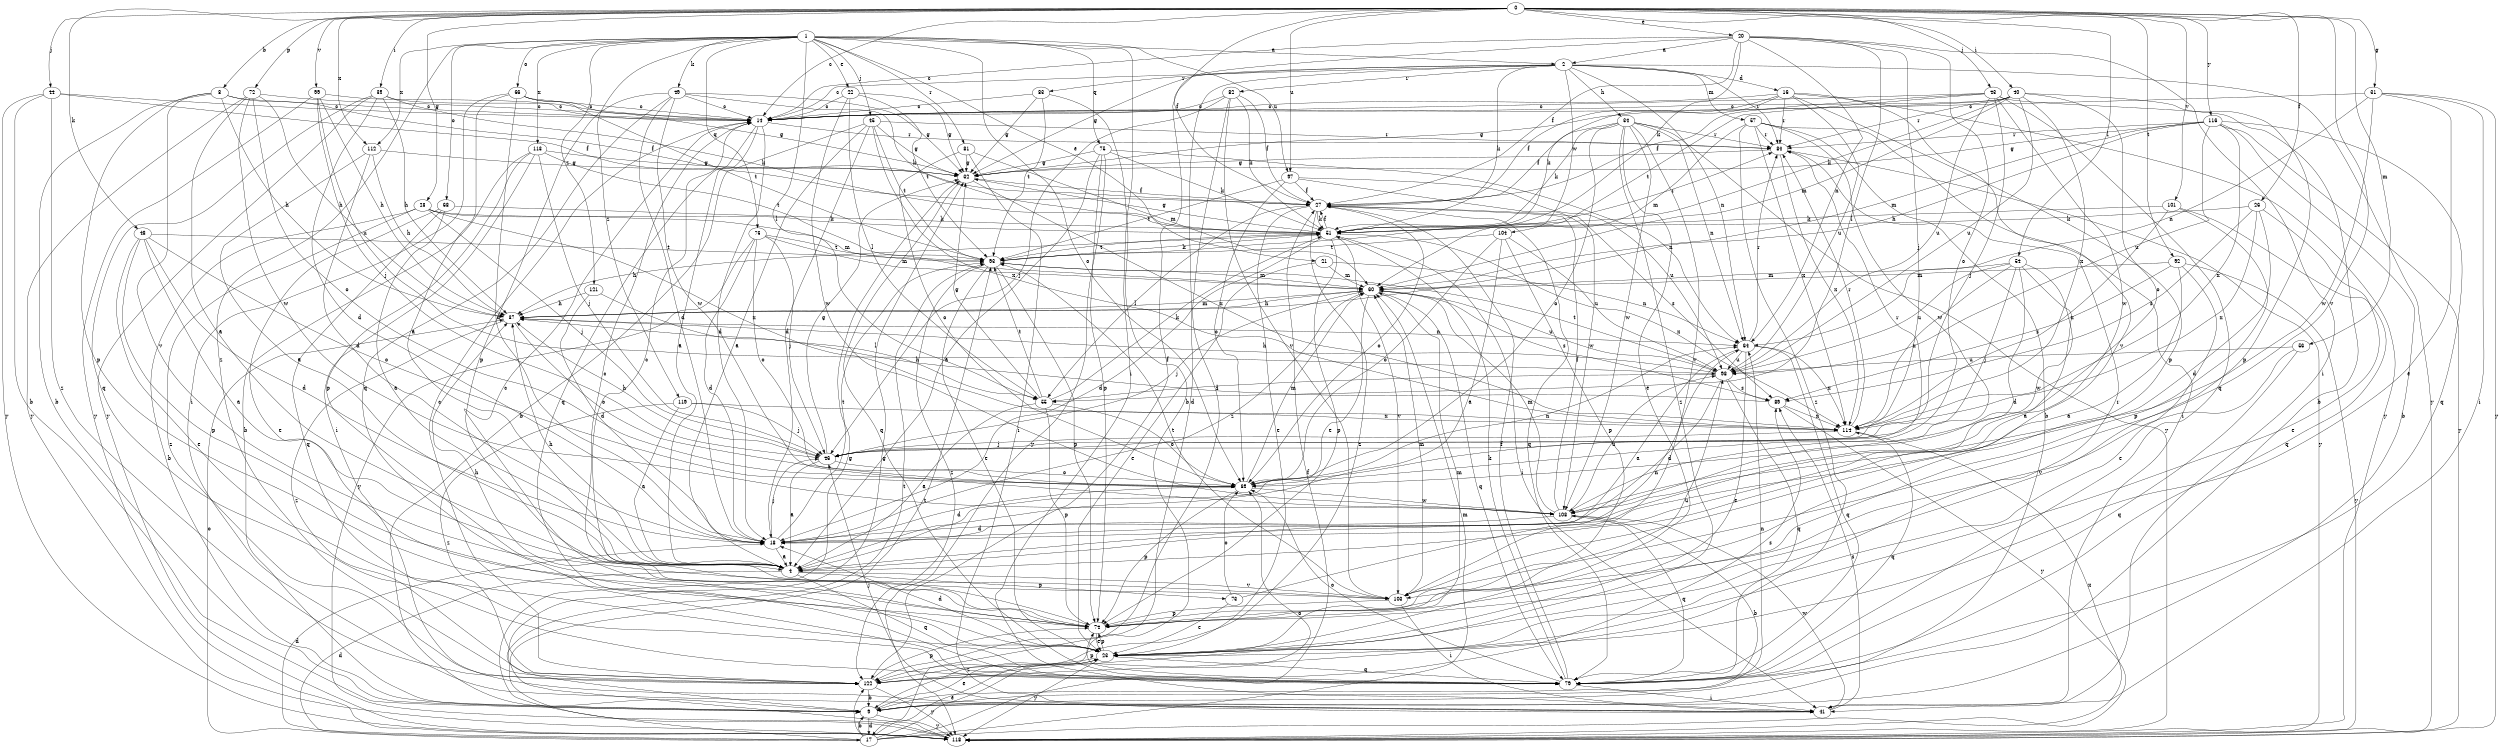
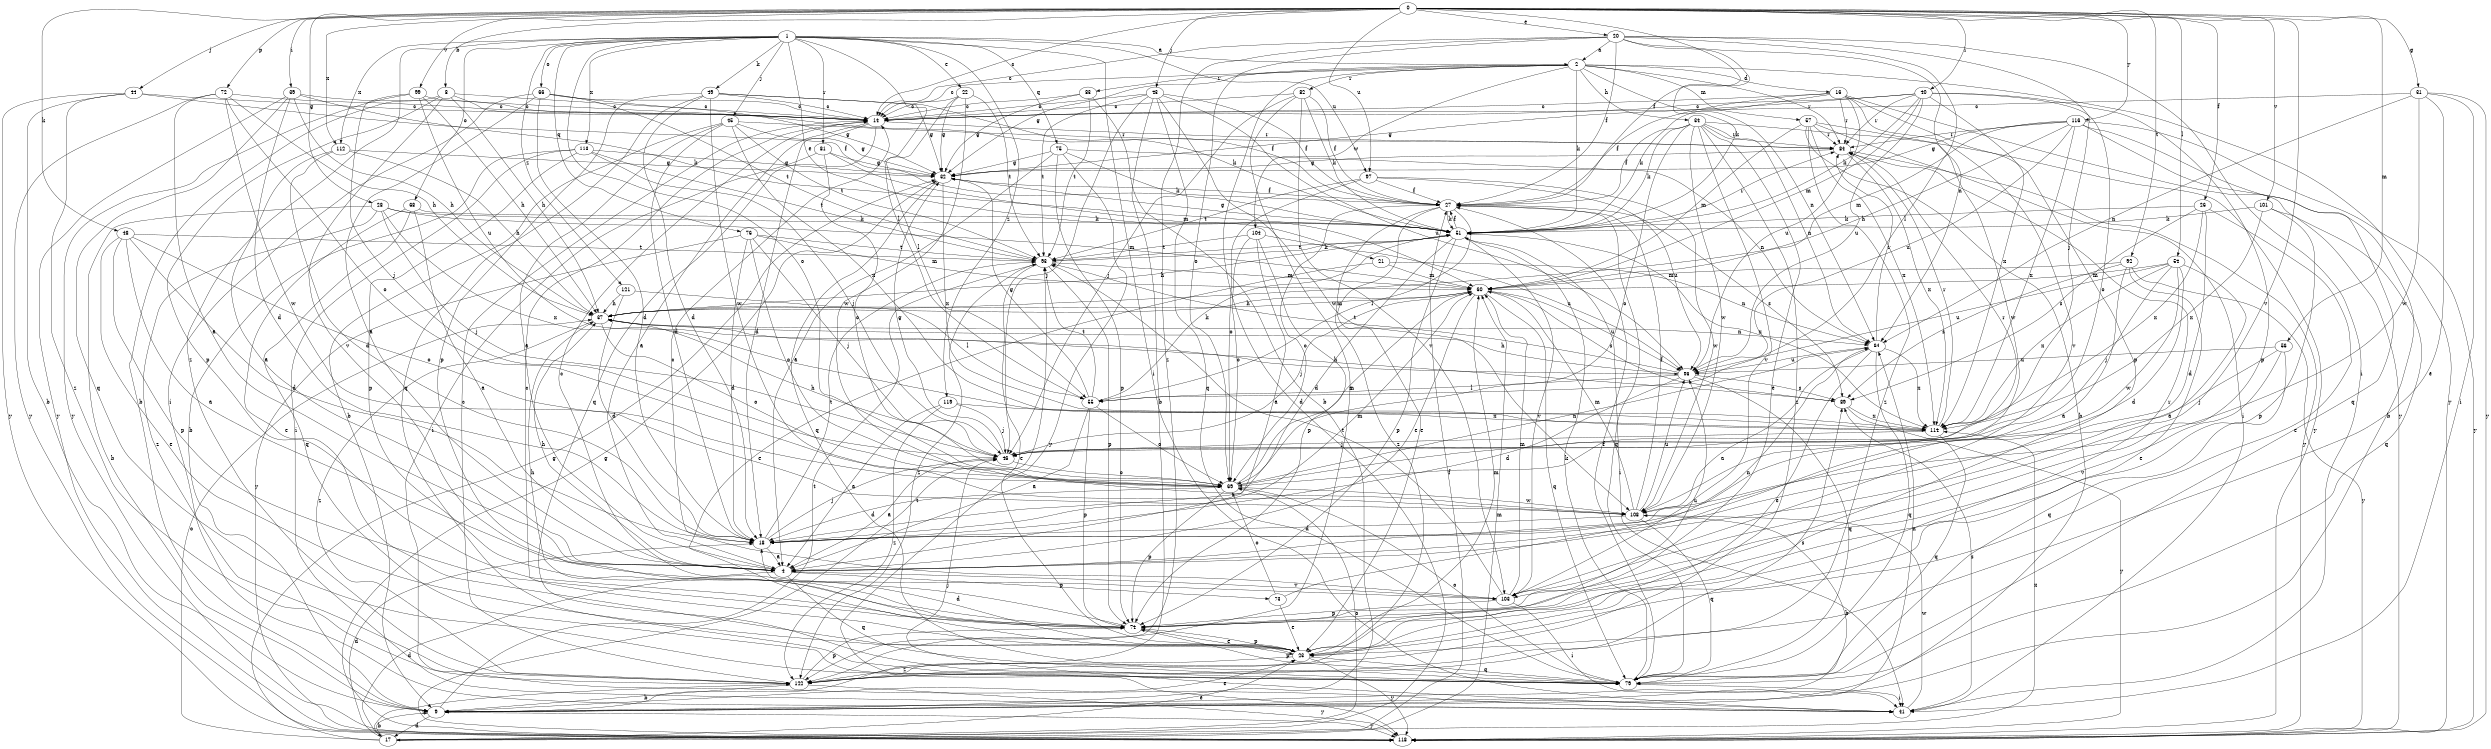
edge "20" -> "122": label "f" -> "z"
edge "18" -> "60": label "z" -> "m"
edge "56" -> "46": added, label "j"
